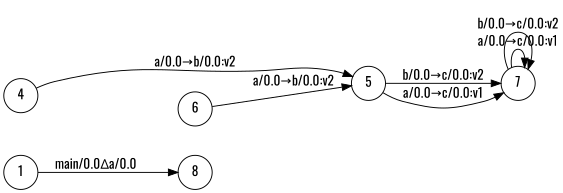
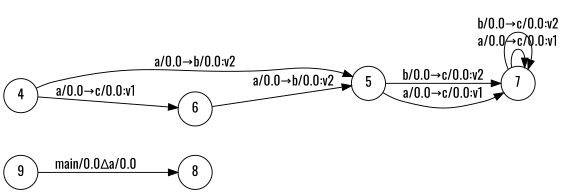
edge "4" -> "6": added, label "a/0.0→c/0.0:v1"
node "1": label "1" -> "9"
